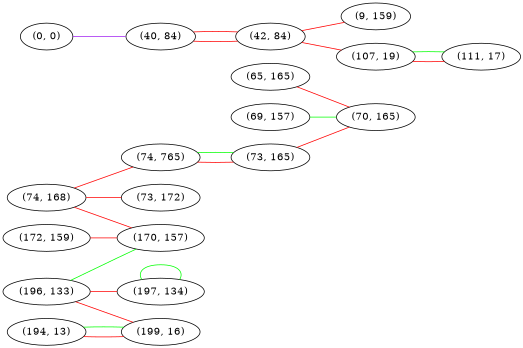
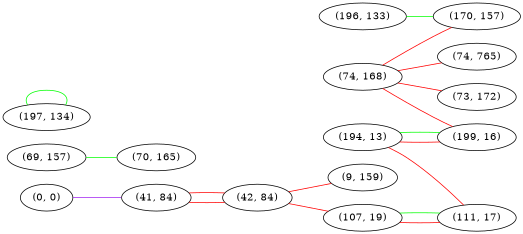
node "(40, 84)": label "(40, 84)" -> "(41, 84)"
node "(65, 165)": removed
node "(73, 165)": removed
edge "(194, 13)" -- "(111, 17)": added
node "(172, 159)": removed
edge "(196, 133)" -- "(197, 134)": removed
edge "(196, 133)" -- "(199, 16)": now "(74, 168)" -- "(199, 16)"
